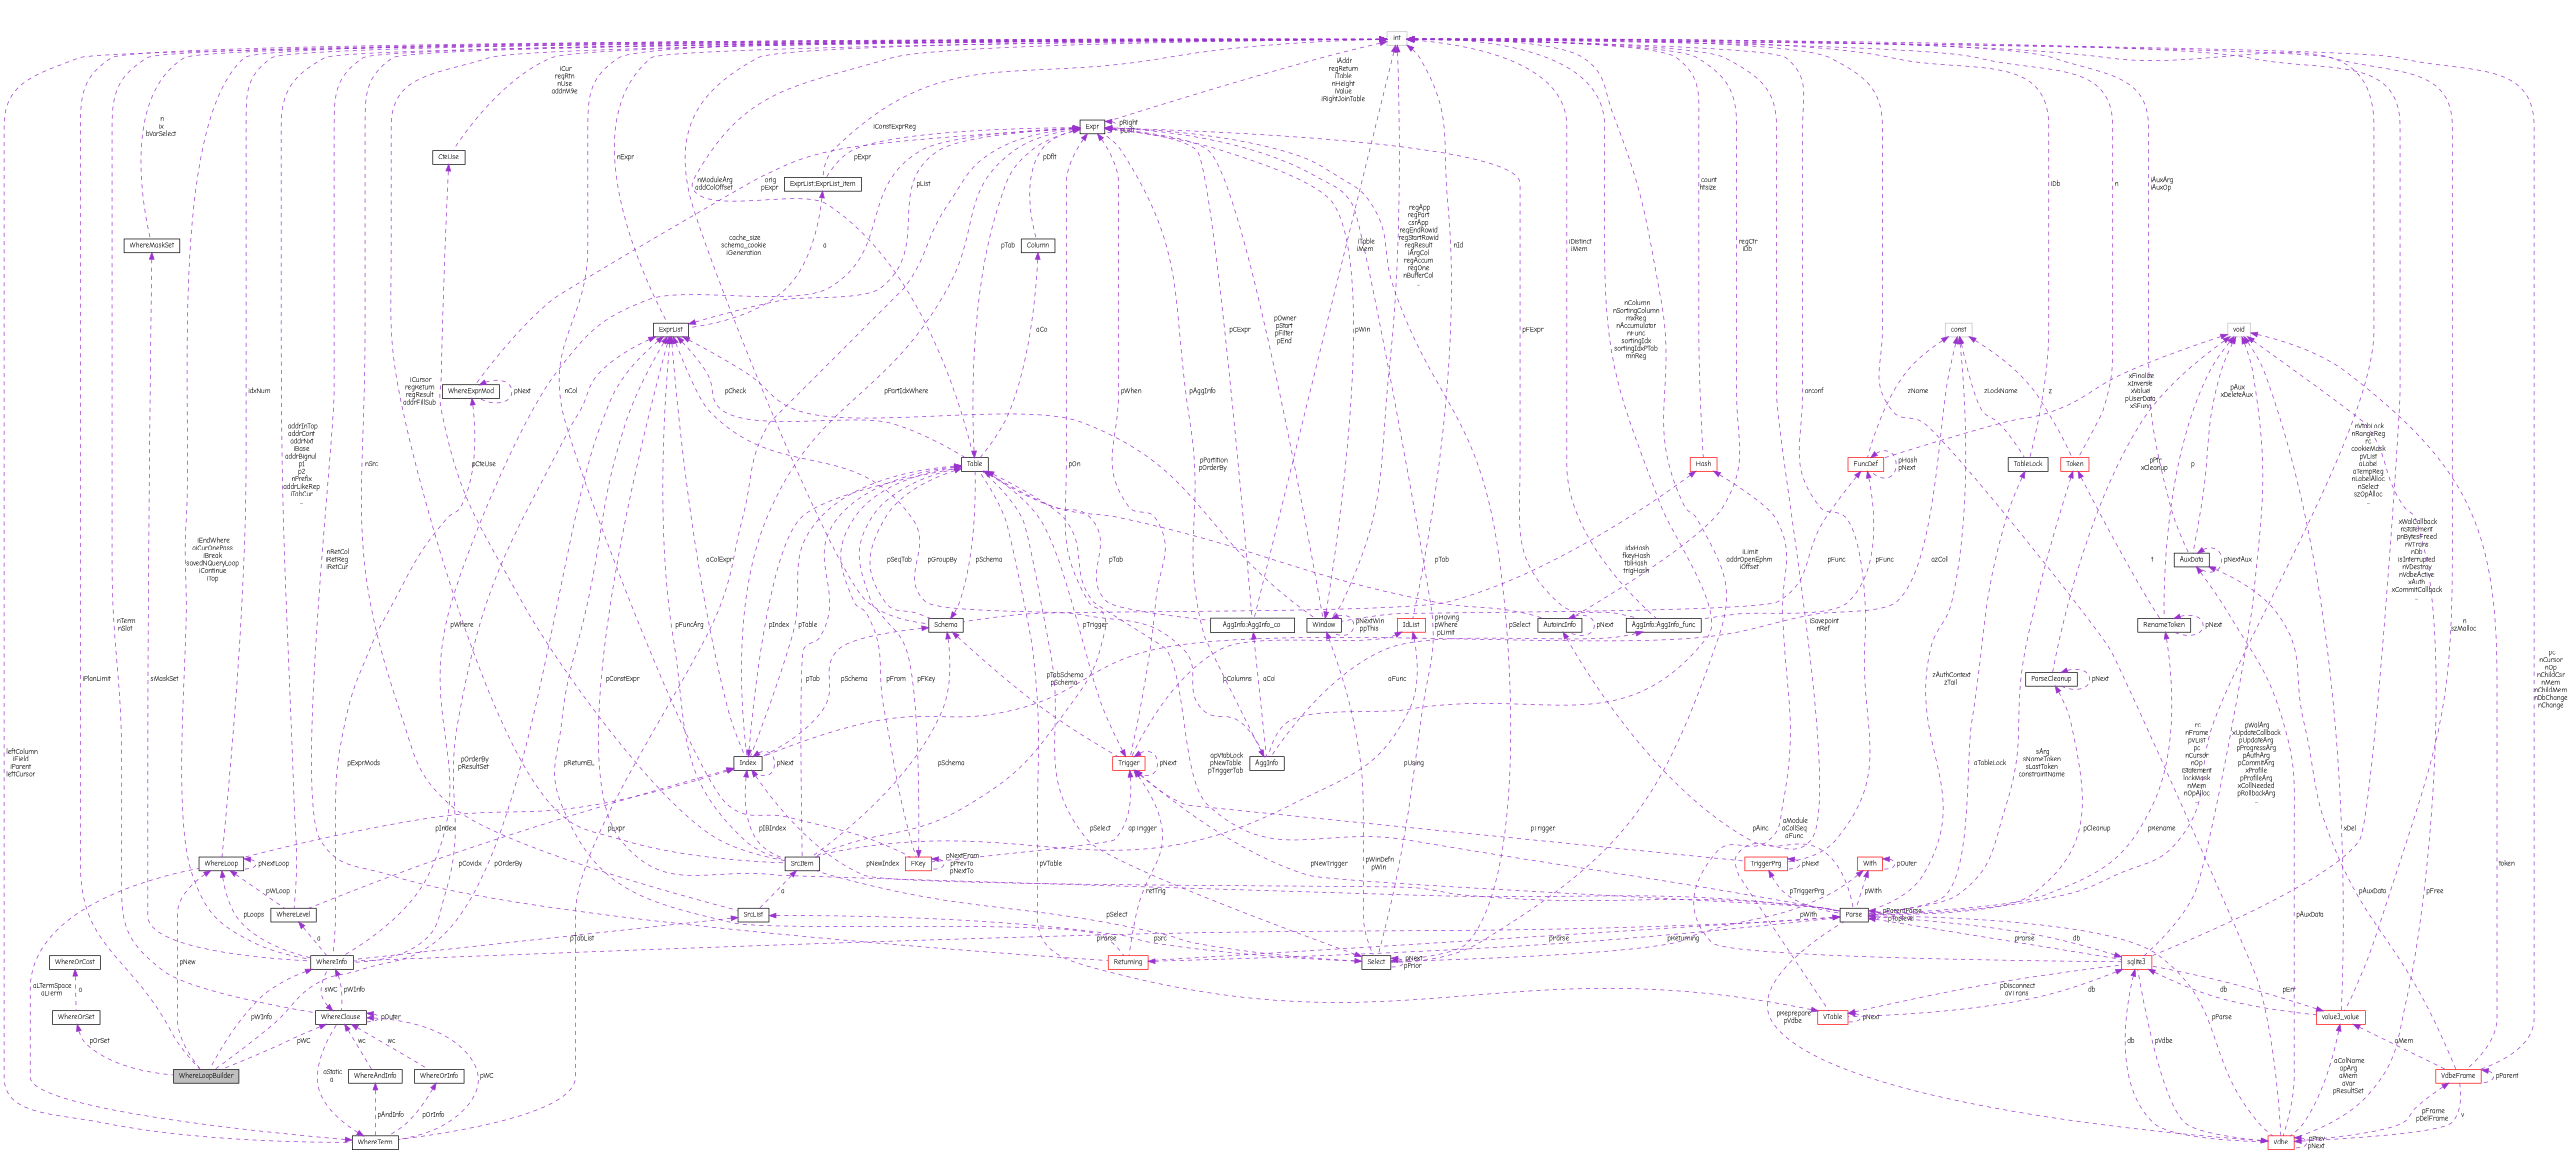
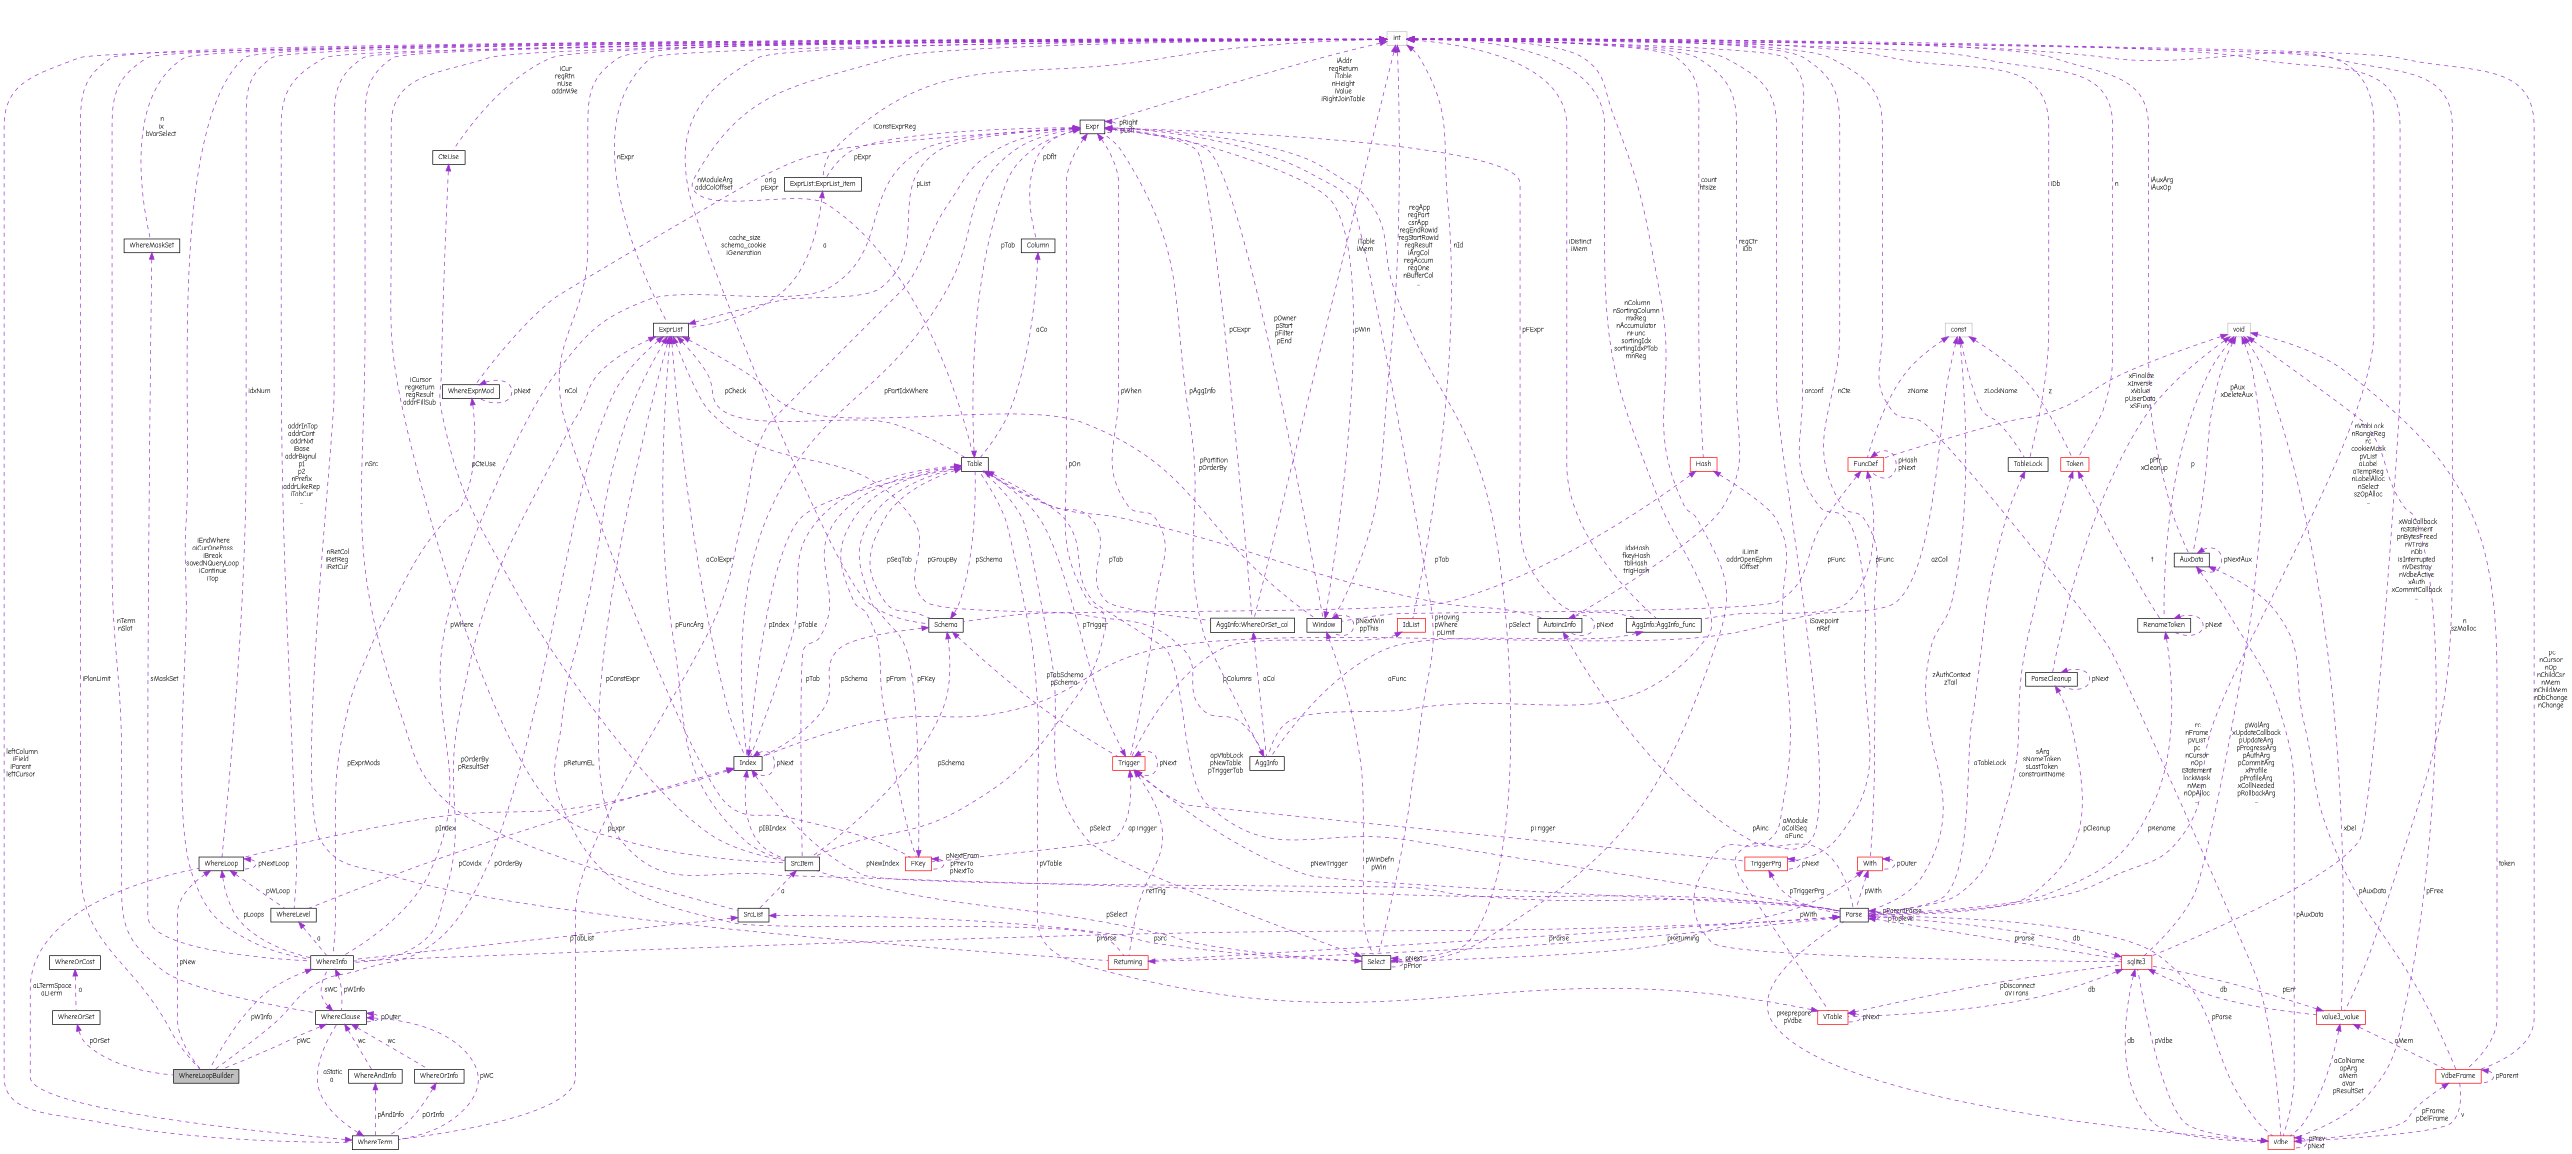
edge "With" -> "int": added, label "nCte"
node "AggInfo::AggInfo_col": label "AggInfo::AggInfo_col" -> "AggInfo::WhereOrSet_col"
edge "SrcItem" -> "IdList": removed, label "pUsing"
